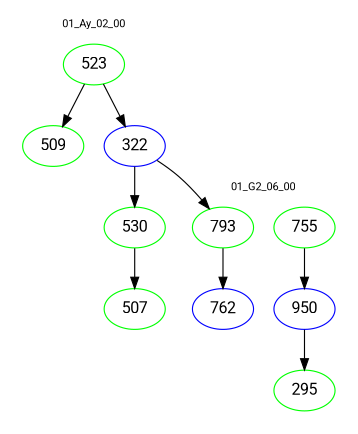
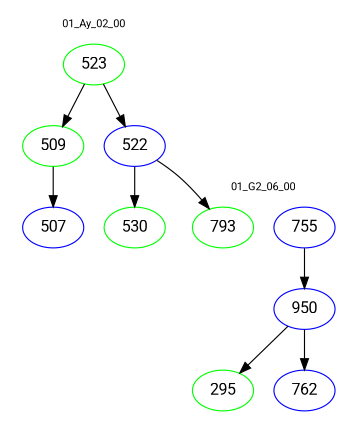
node "322": label "322" -> "522"
node "755": color green -> blue
edge "530" -> "507": now "509" -> "507"
edge "793" -> "762": now "950" -> "762"
node "507": color green -> blue
